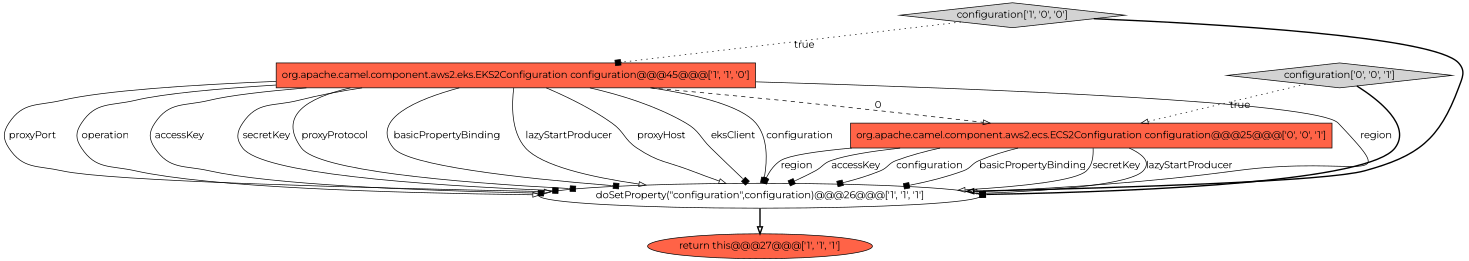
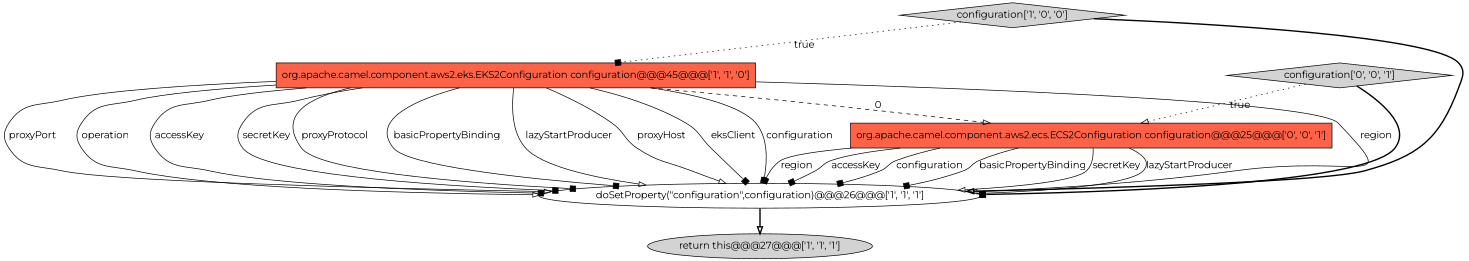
node "return this@@@27@@@['1', '1', '1']": fillcolor tomato -> lightgray
